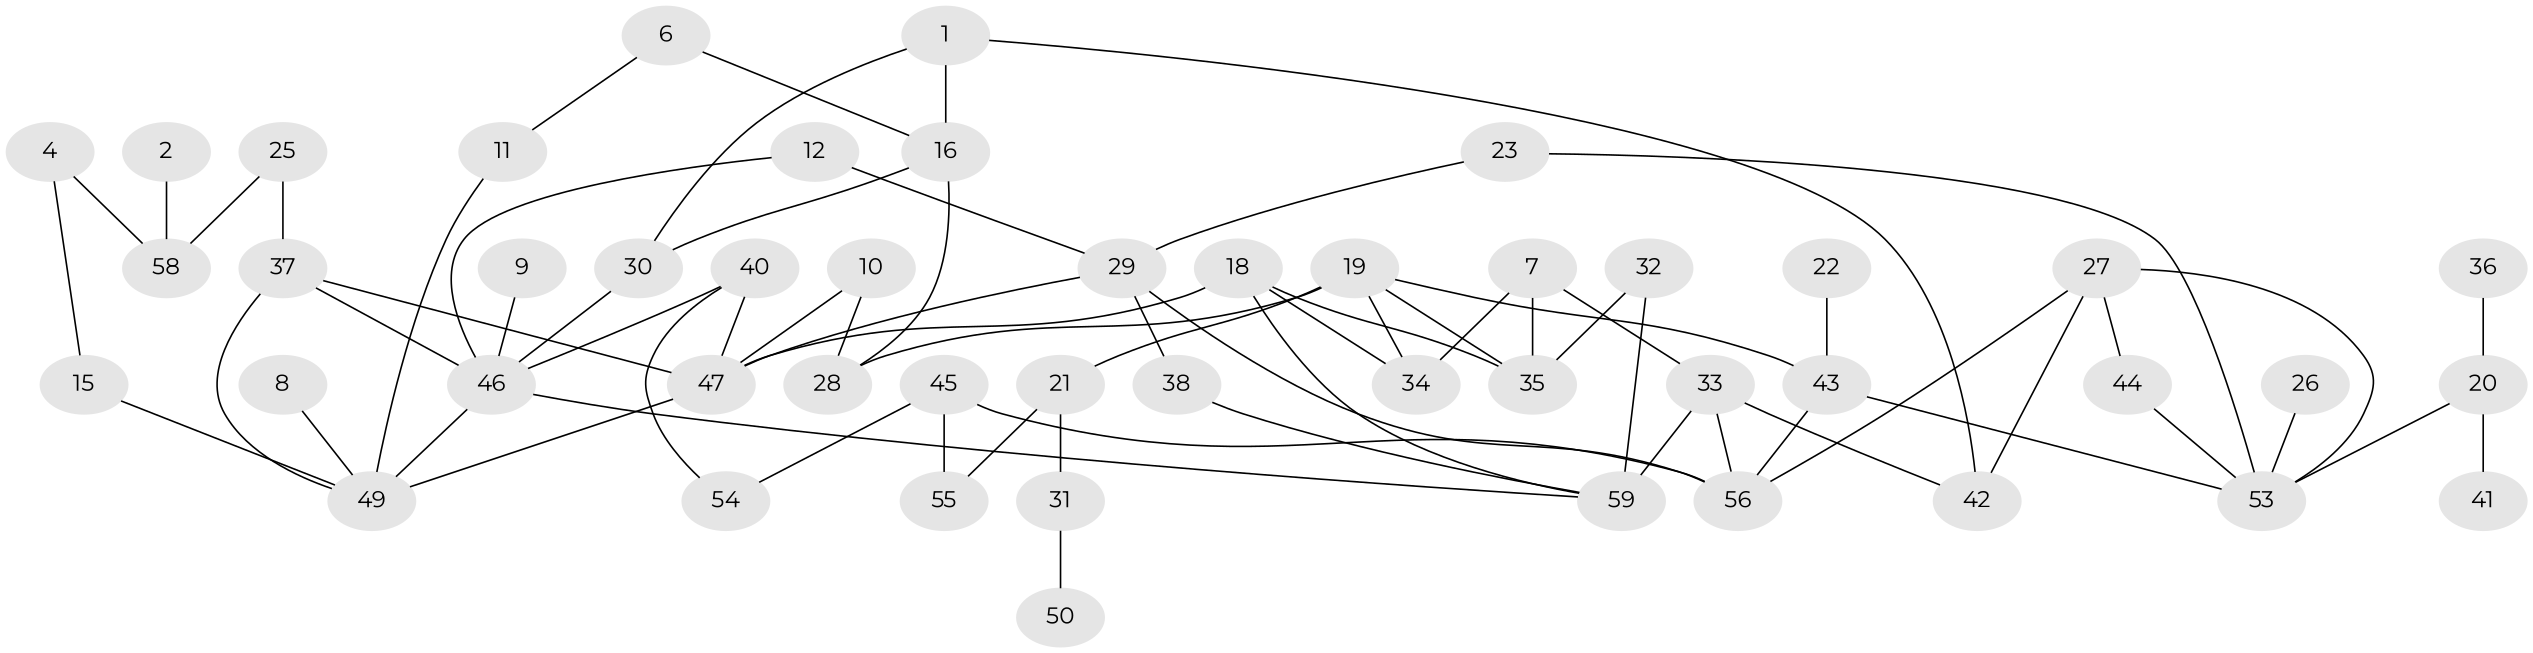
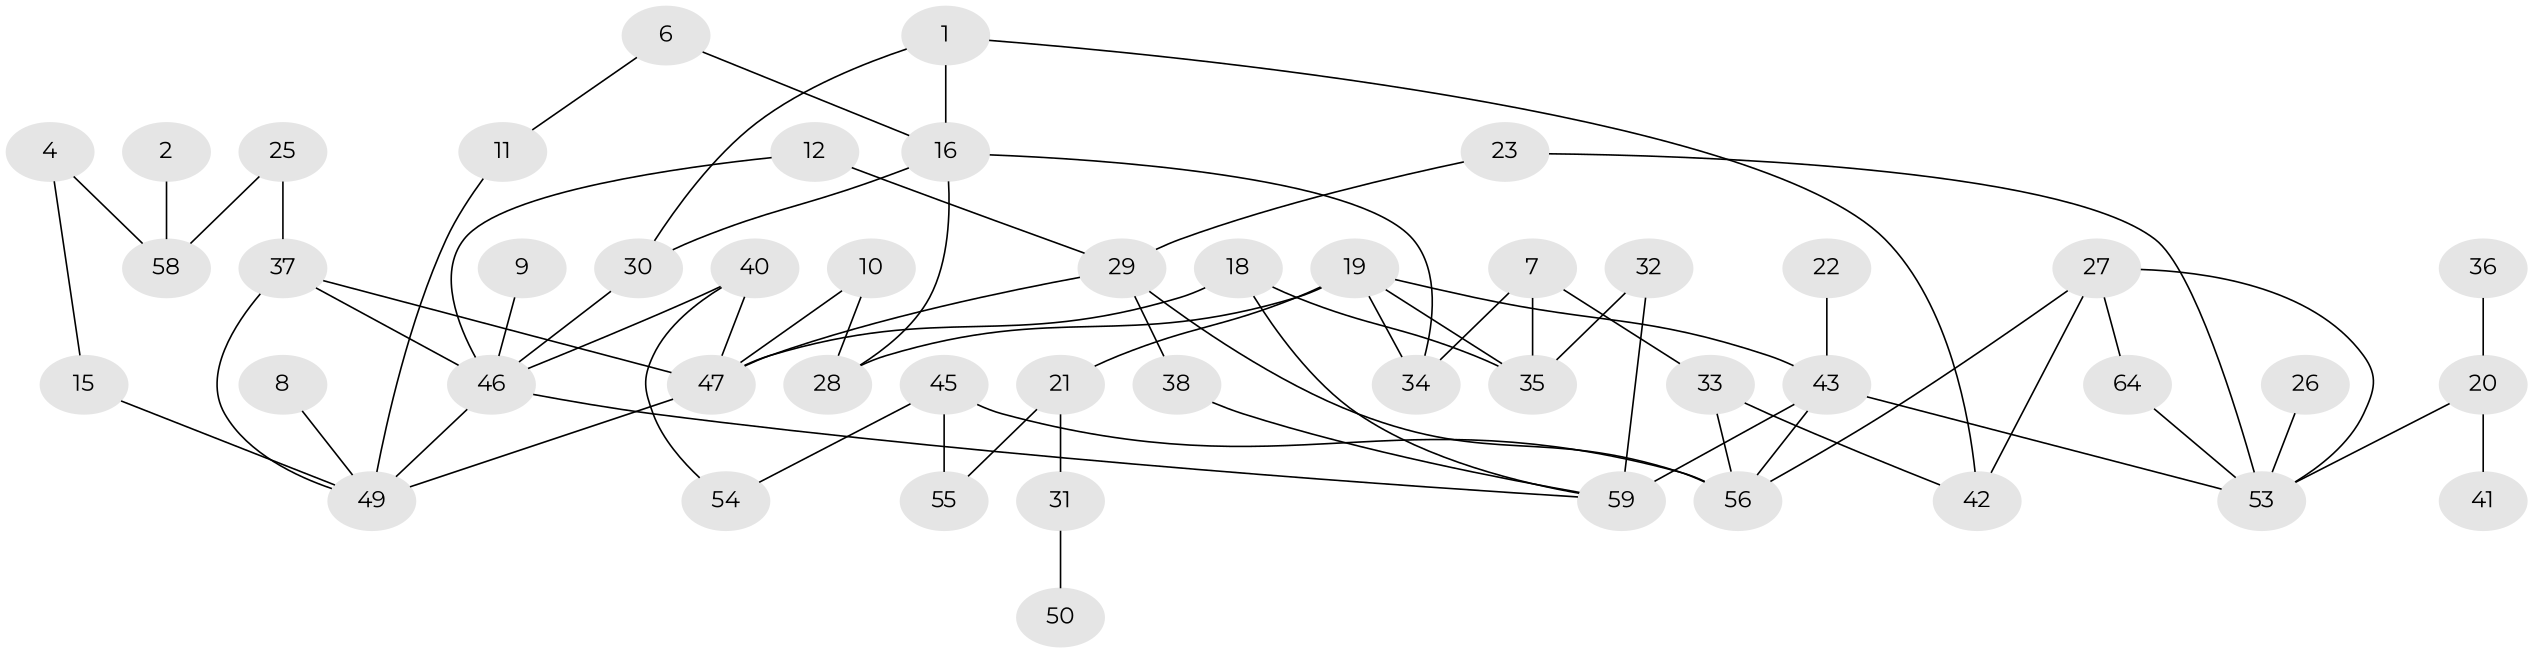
edge "18" -- "34": now "16" -- "34"
node "44": label "44" -> "64"
edge "33" -- "59": now "43" -- "59"
